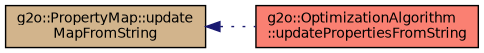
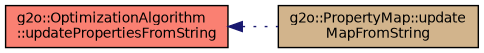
edge "g2o::OptimizationAlgorithm ::updatePropertiesFromString" -> "g2o::PropertyMap::update MapFromString": reversed
